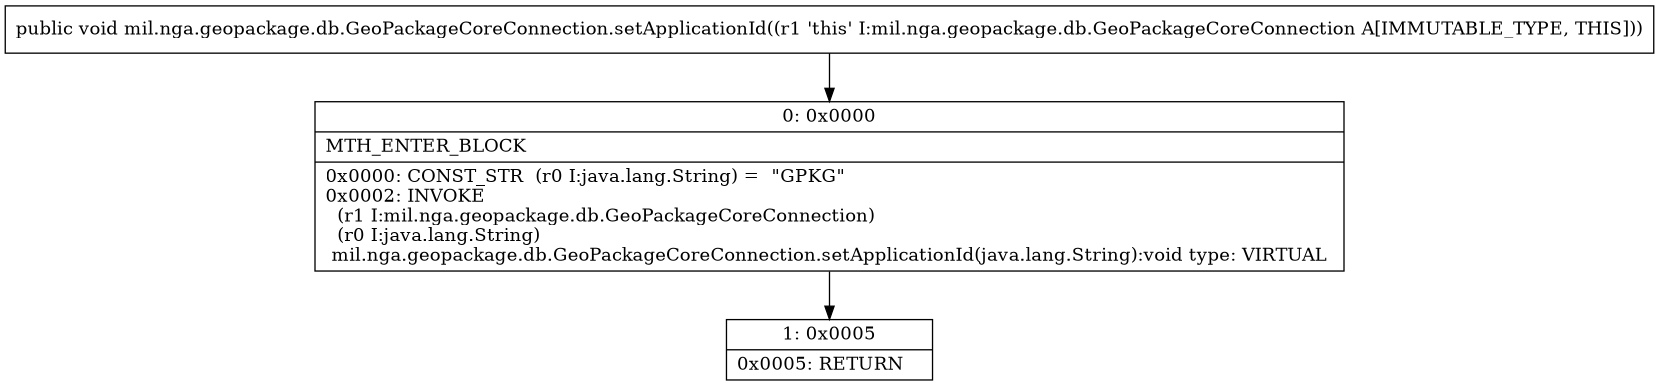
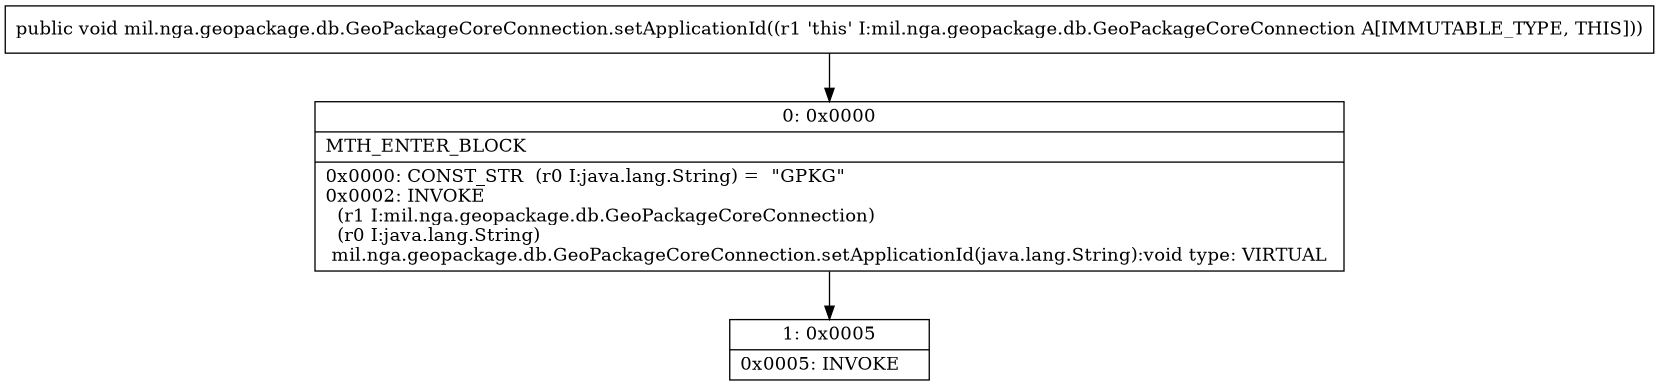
node "1: 0x0005": text "0x0005: RETURN" -> "0x0005: INVOKE"
